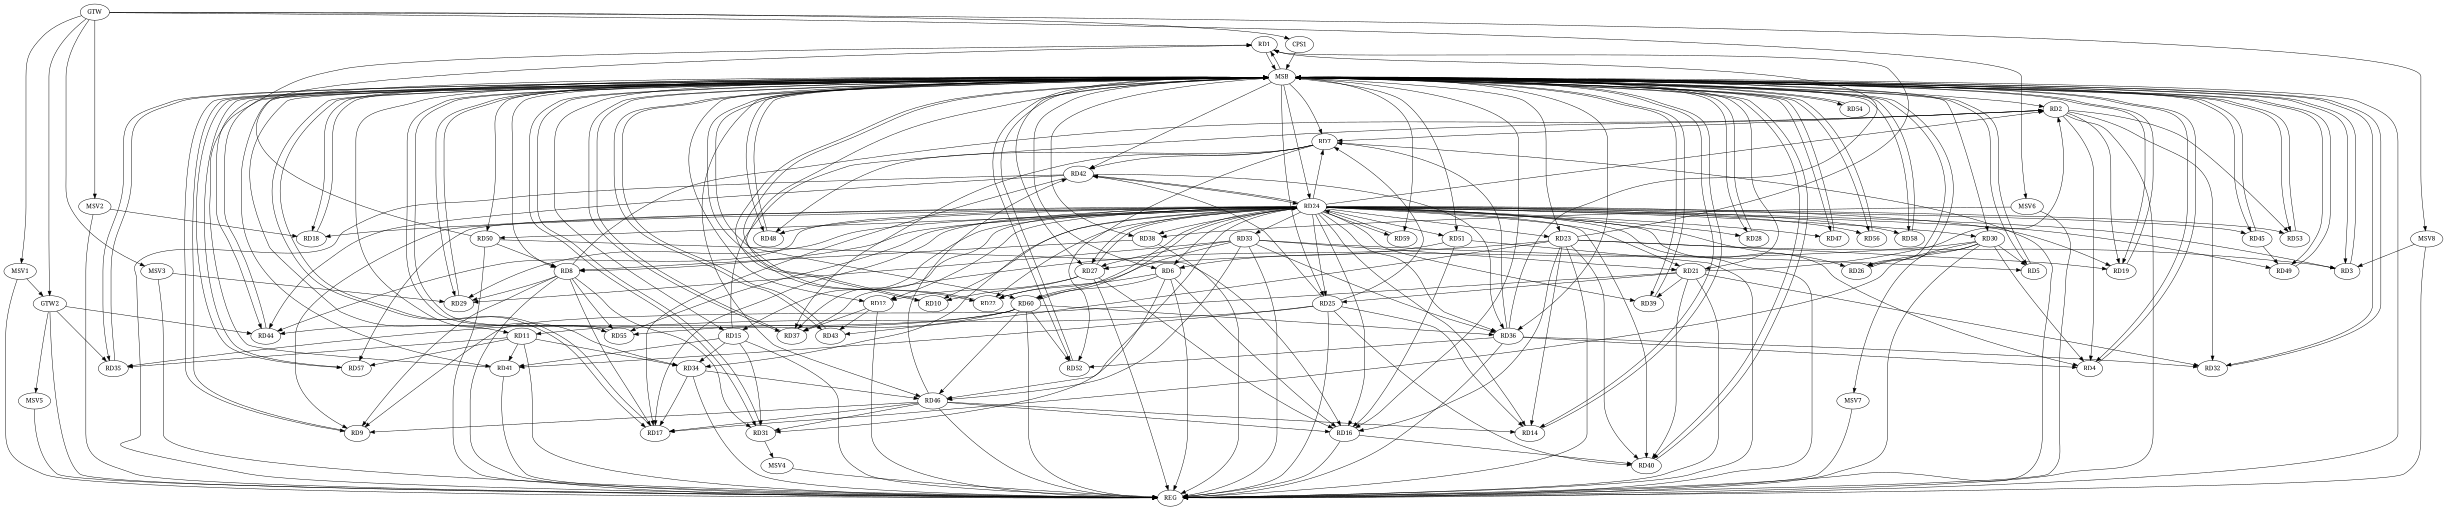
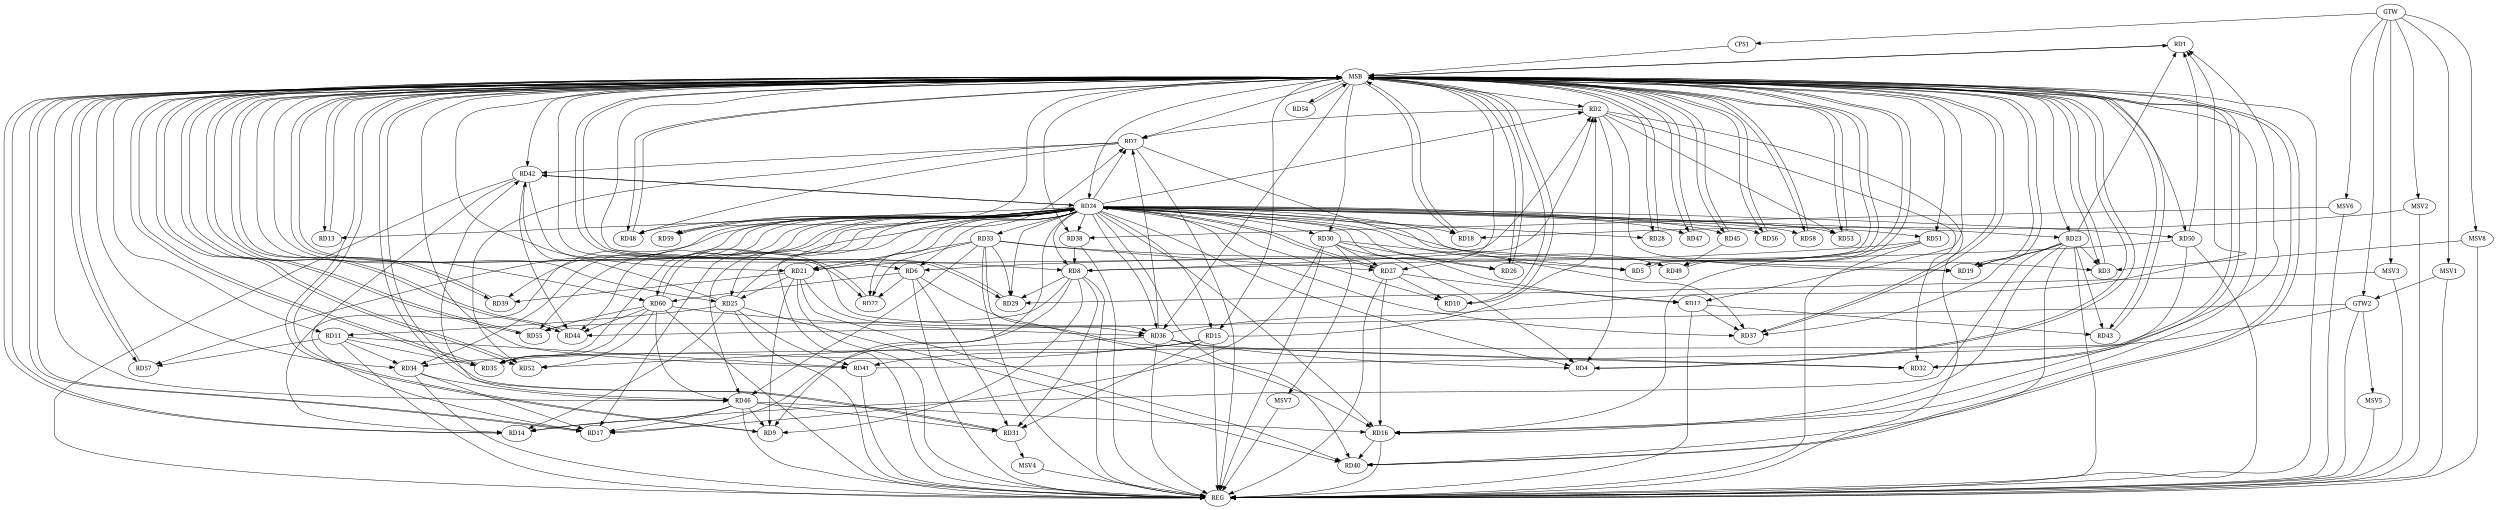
node "RD13": added
edge "RD24" -> "RD35": added
